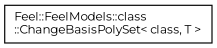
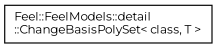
node "Feel::FeelModels::class ::ChangeBasisPolySet< class, T >": label "Feel::FeelModels::class ::ChangeBasisPolySet< class, T >" -> "Feel::FeelModels::detail ::ChangeBasisPolySet< class, T >"
